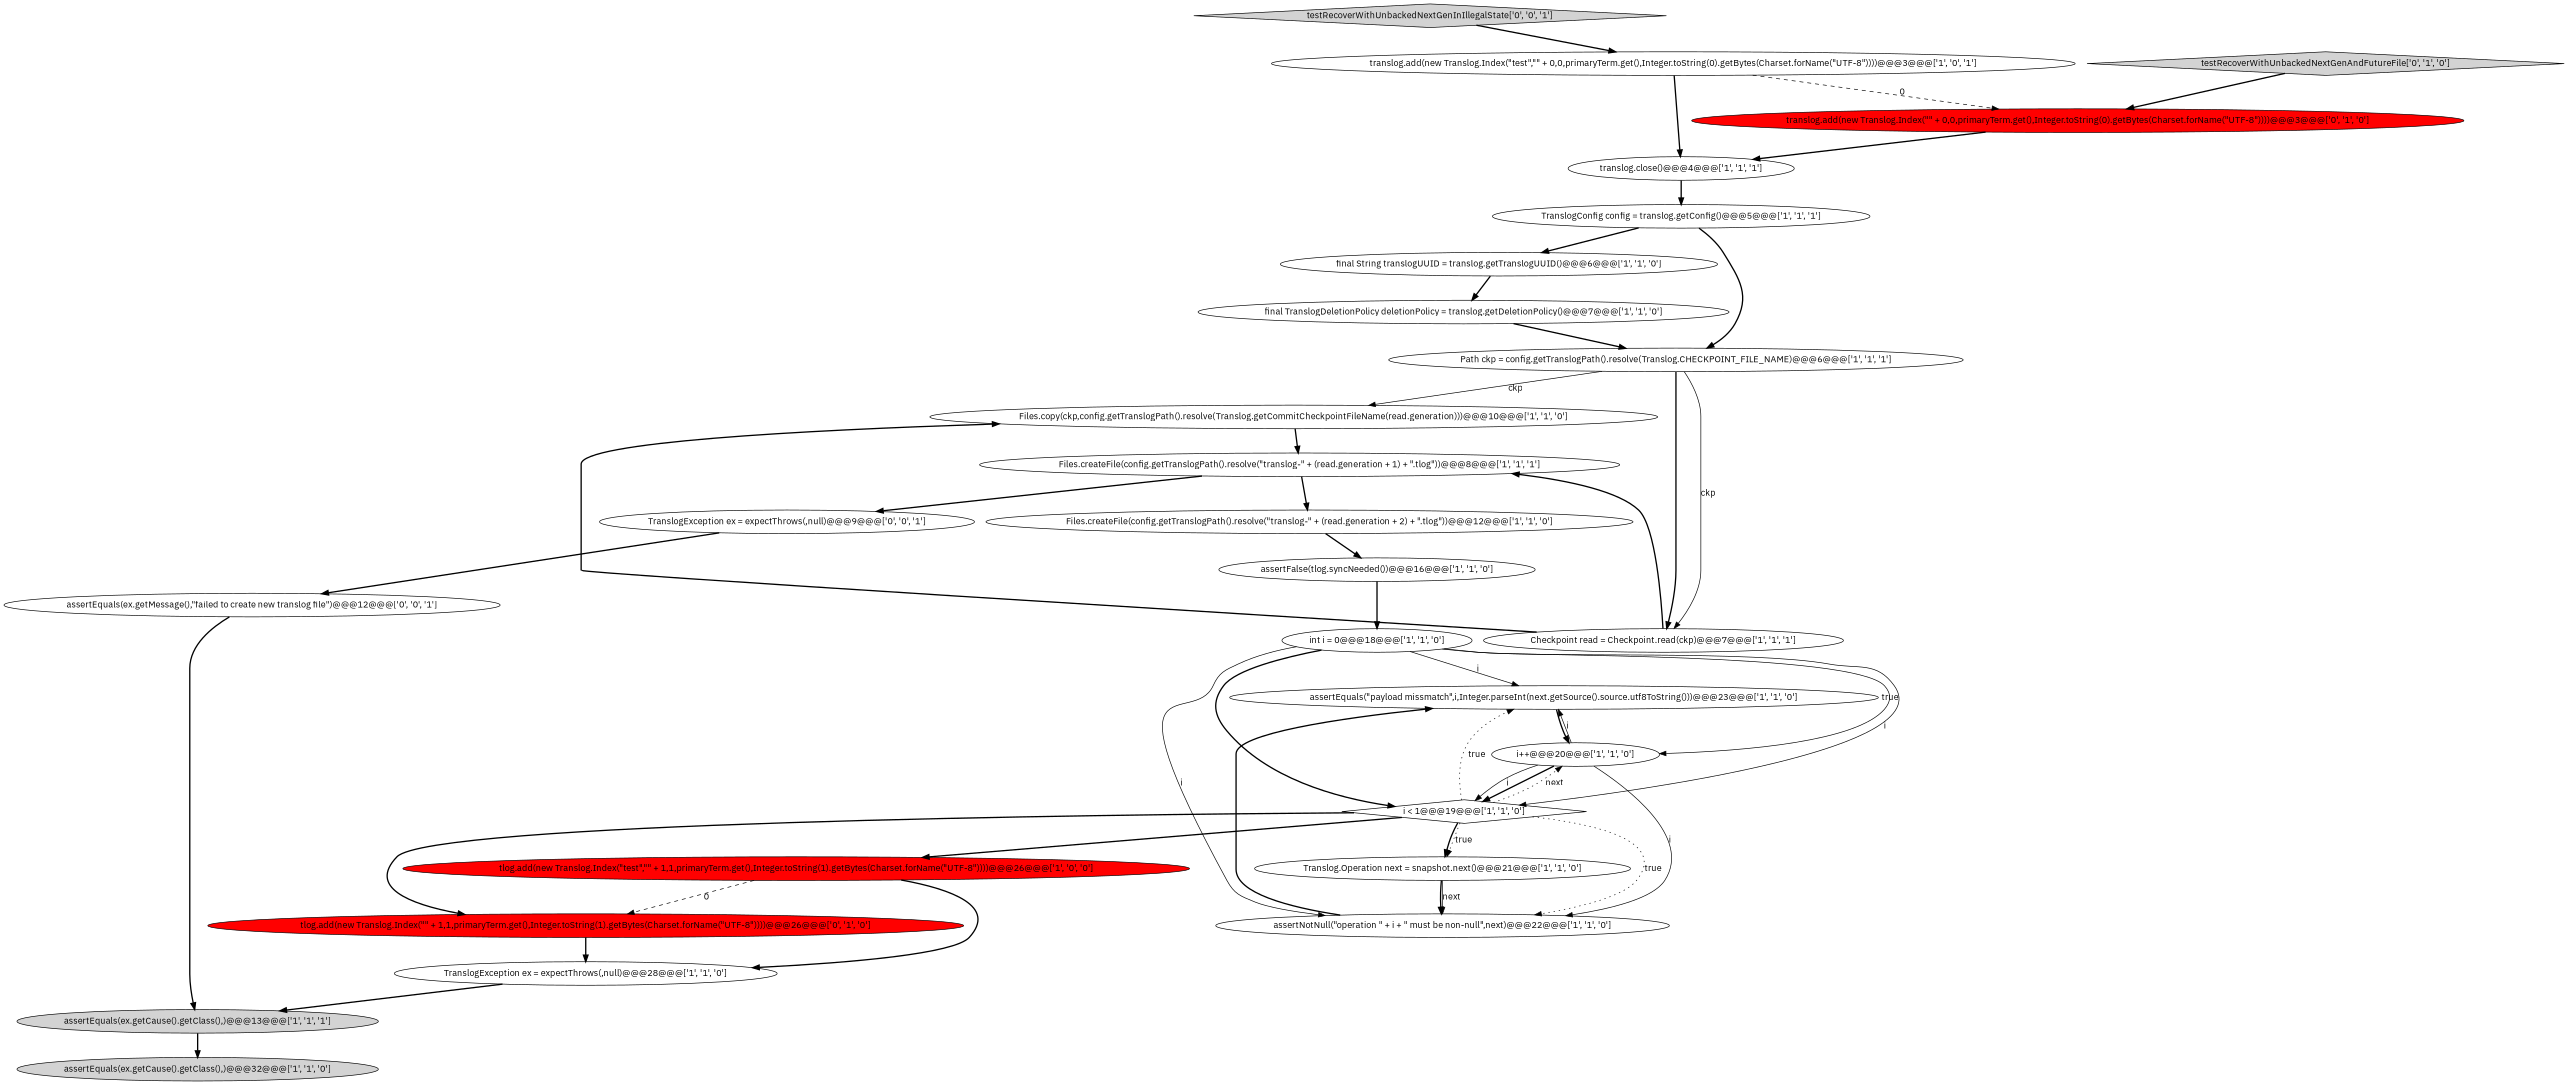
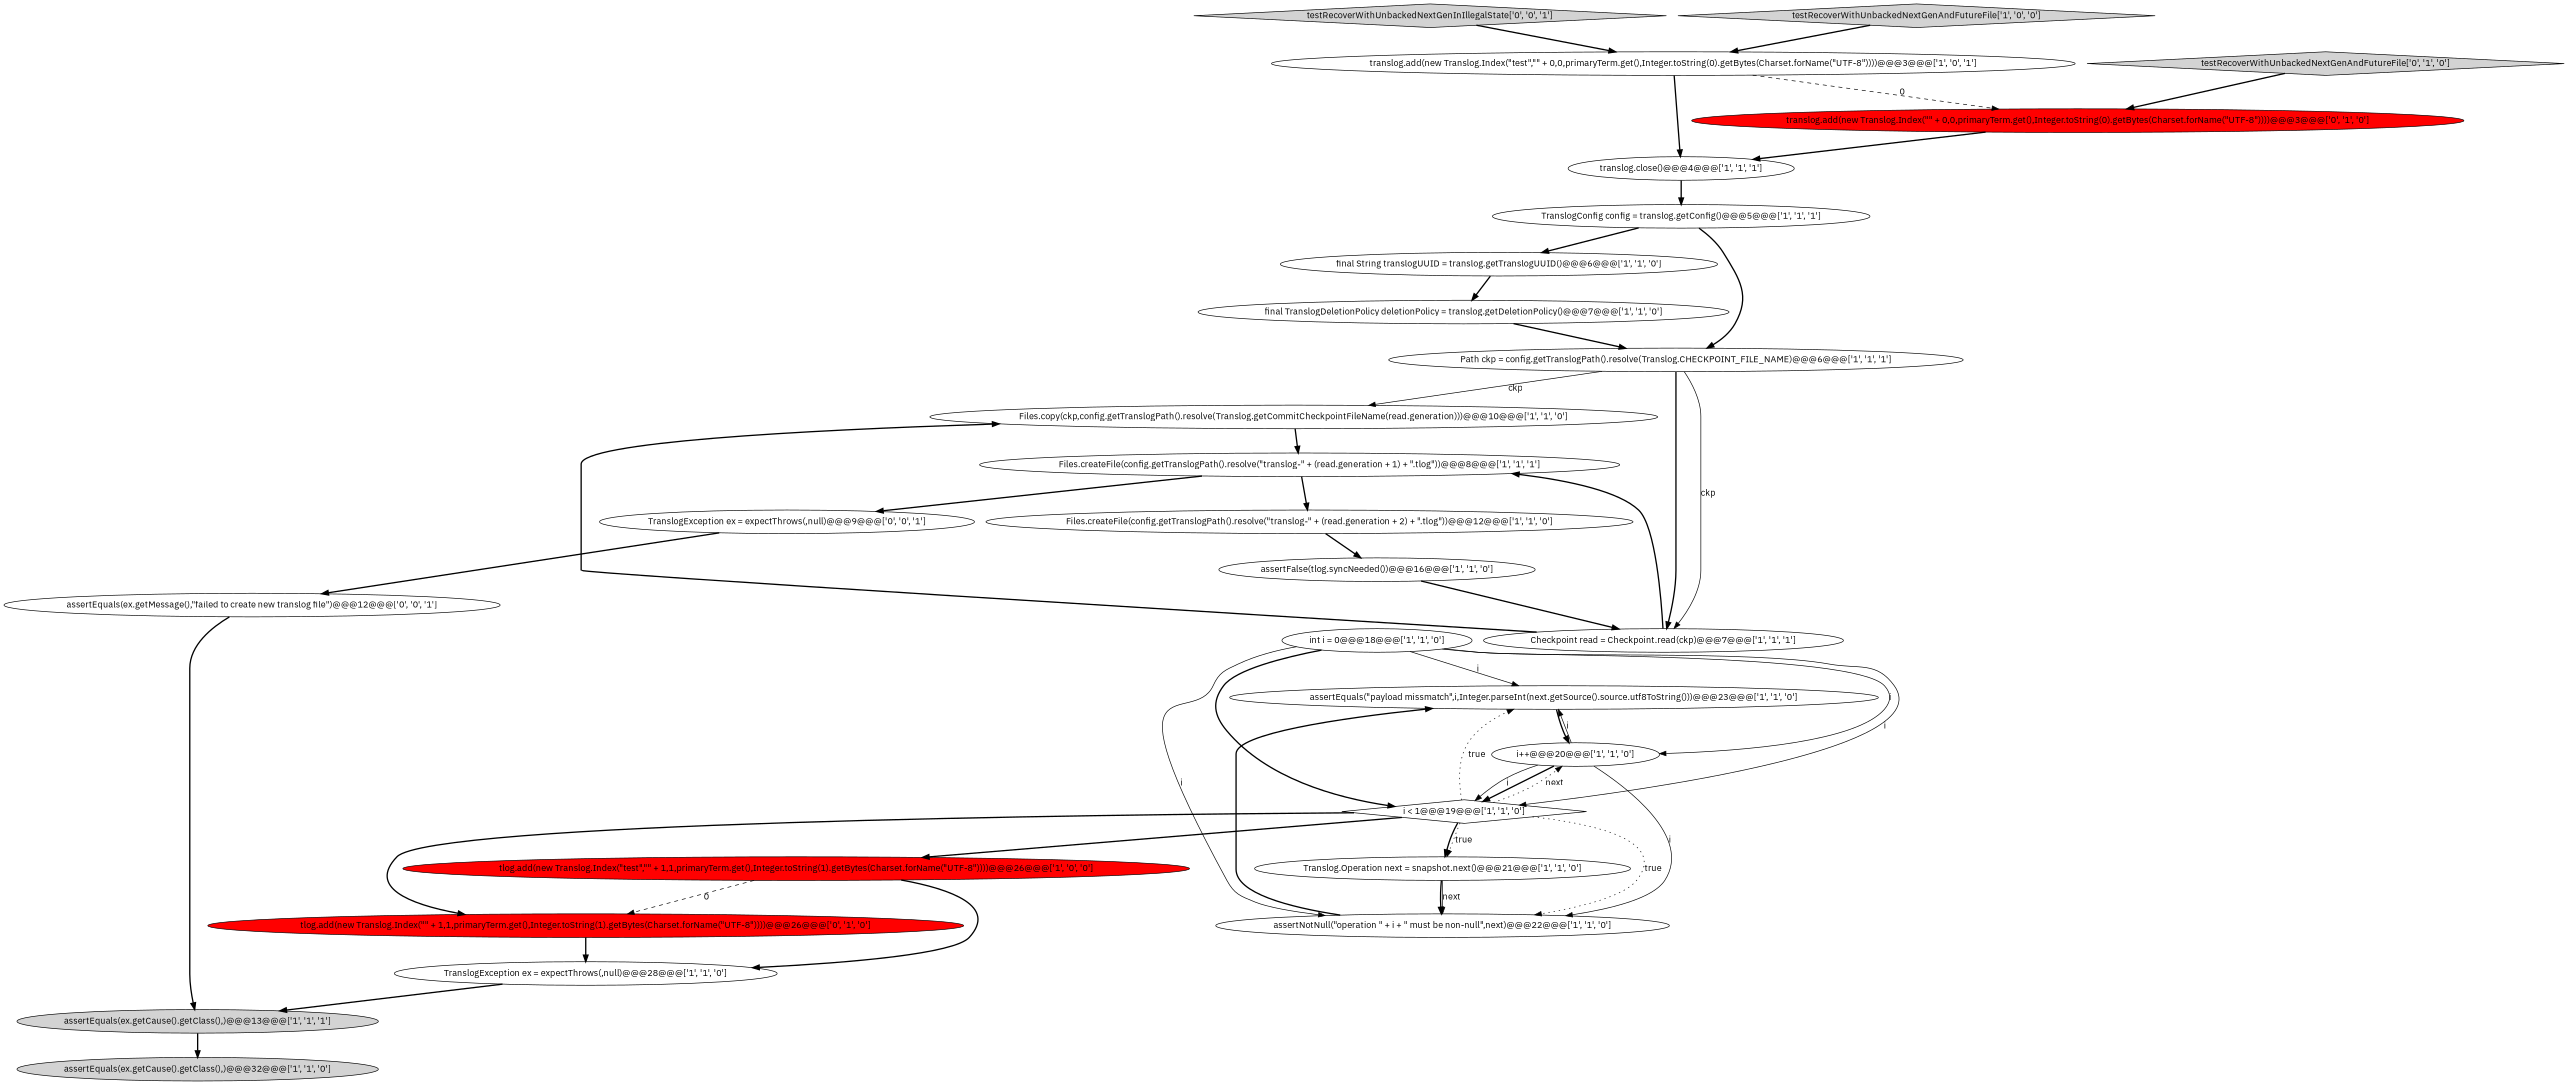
node "testRecoverWithUnbackedNextGenAndFutureFile['1', '0', '0']": added
edge "assertFalse(tlog.syncNeeded())@@@16@@@['1', '1', '0']" -> "int i = 0@@@18@@@['1', '1', '0']": now "assertFalse(tlog.syncNeeded())@@@16@@@['1', '1', '0']" -> "Checkpoint read = Checkpoint.read(ckp)@@@7@@@['1', '1', '1']"
edge "int i = 0@@@18@@@['1', '1', '0']" -> "i++@@@20@@@['1', '1', '0']": label "true" -> "i"
